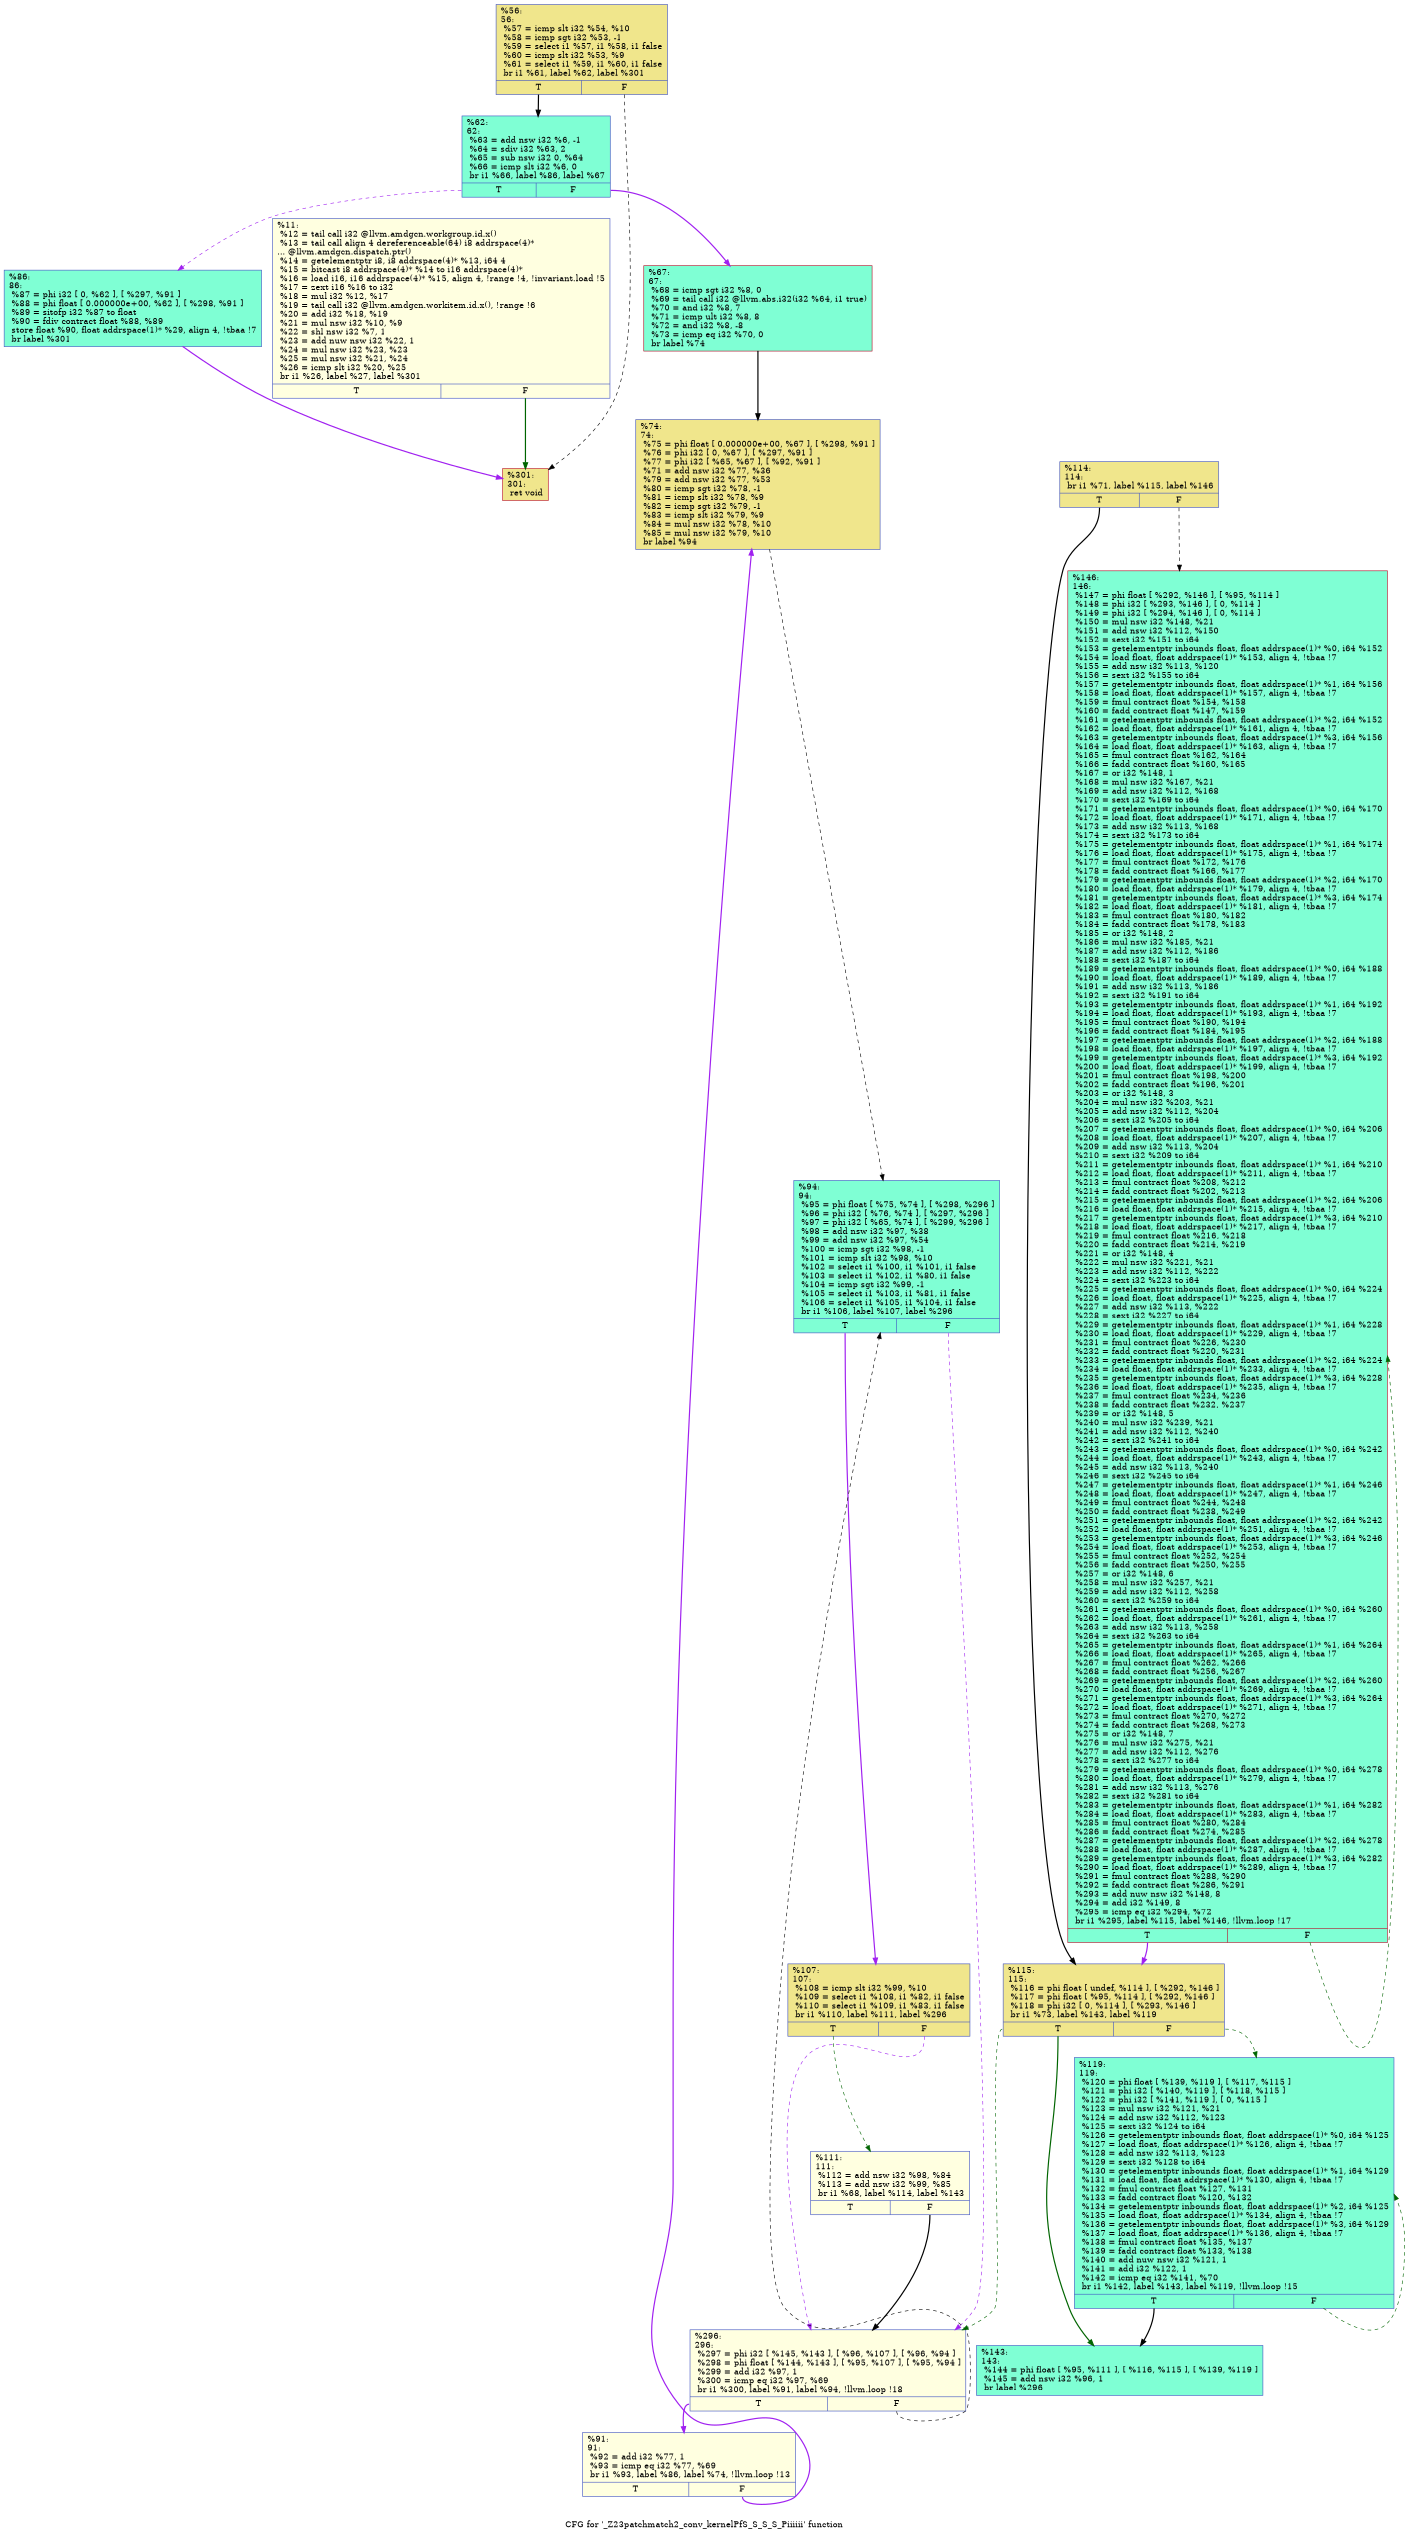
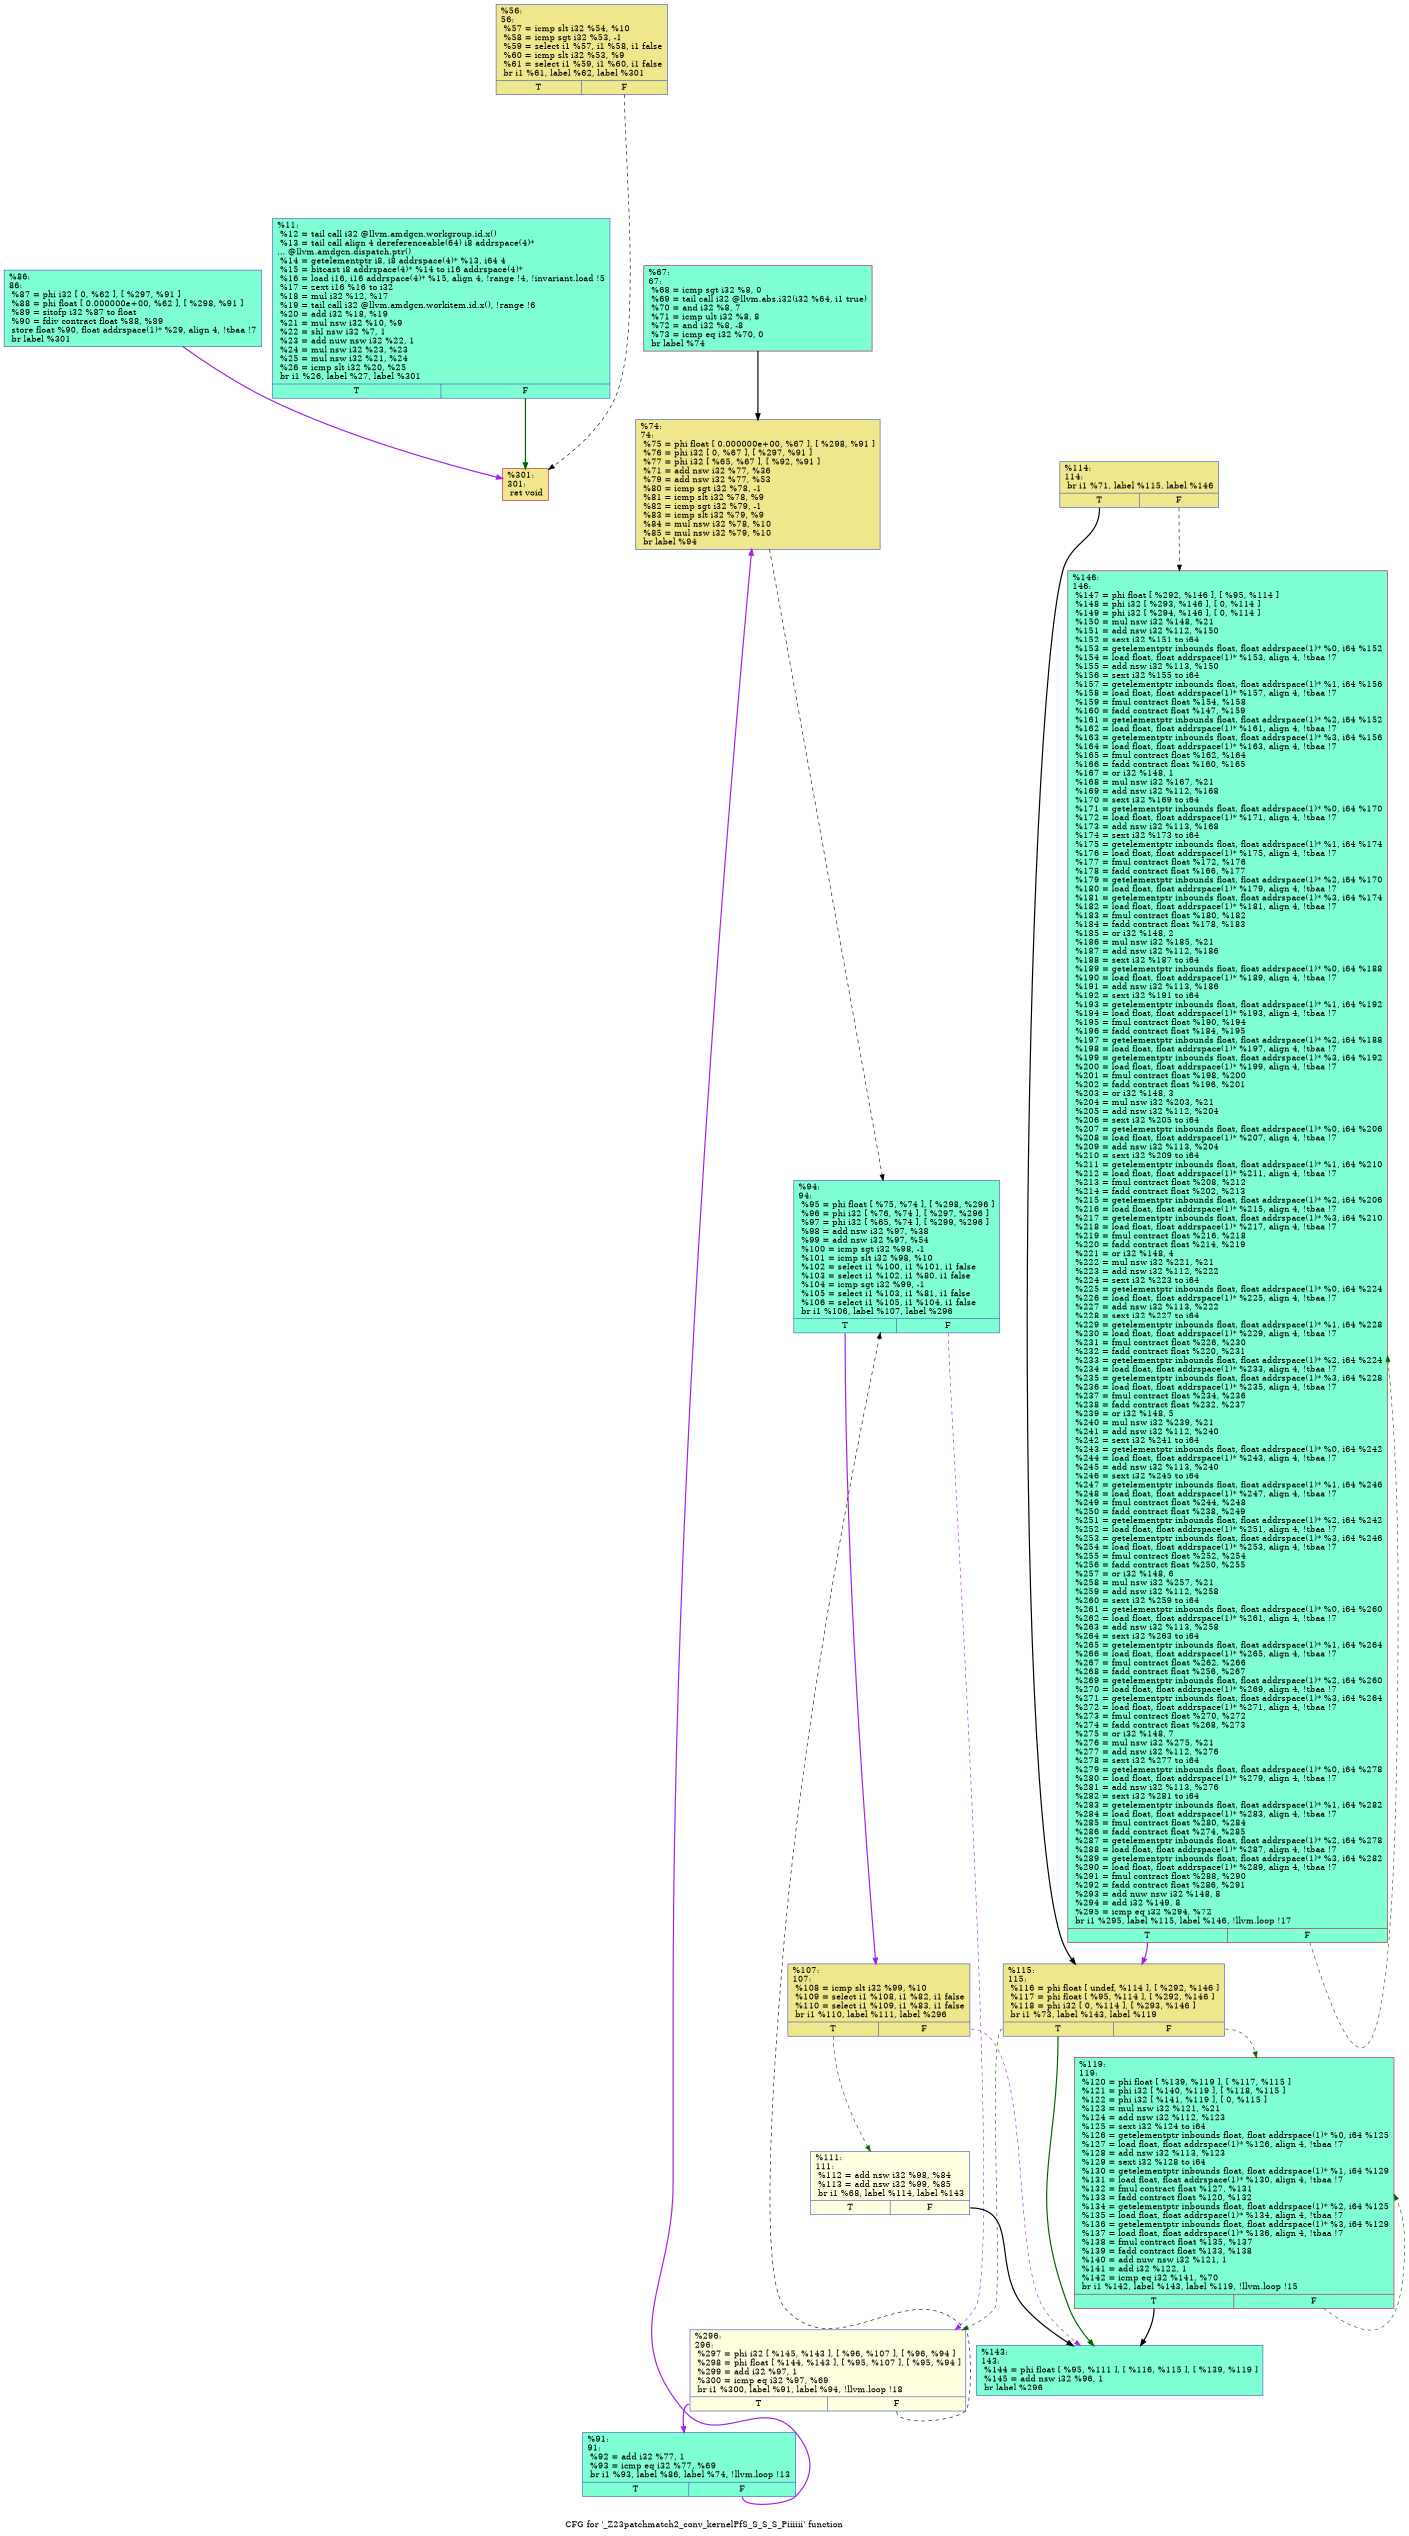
node "%62:": removed
node "%11:": fillcolor lightyellow -> aquamarine
node "%146:": text "%155 = add nsw i32 %113, %120" -> "%155 = add nsw i32 %113, %150"
edge "%107:" -> "%296:": now "%107:" -> "%143:"
node "%119:": color #3d50c3ff -> #b70d28ff
edge "%111:" -> "%296:": now "%111:" -> "%143:"
node "%91:": fillcolor lightyellow -> aquamarine
